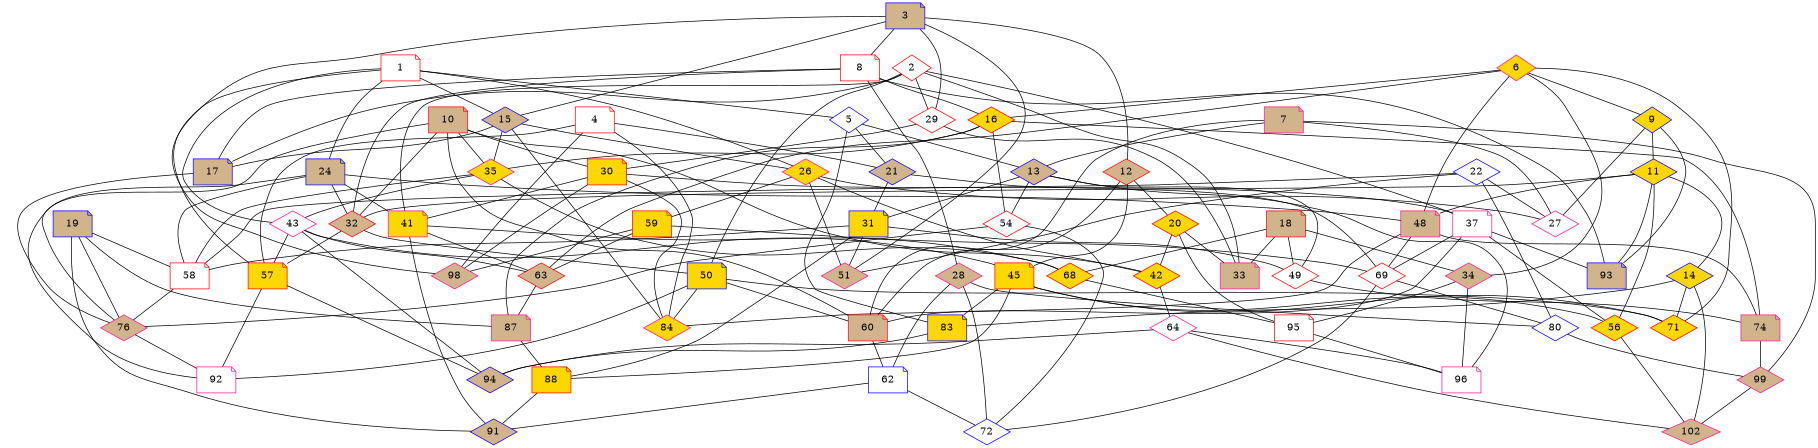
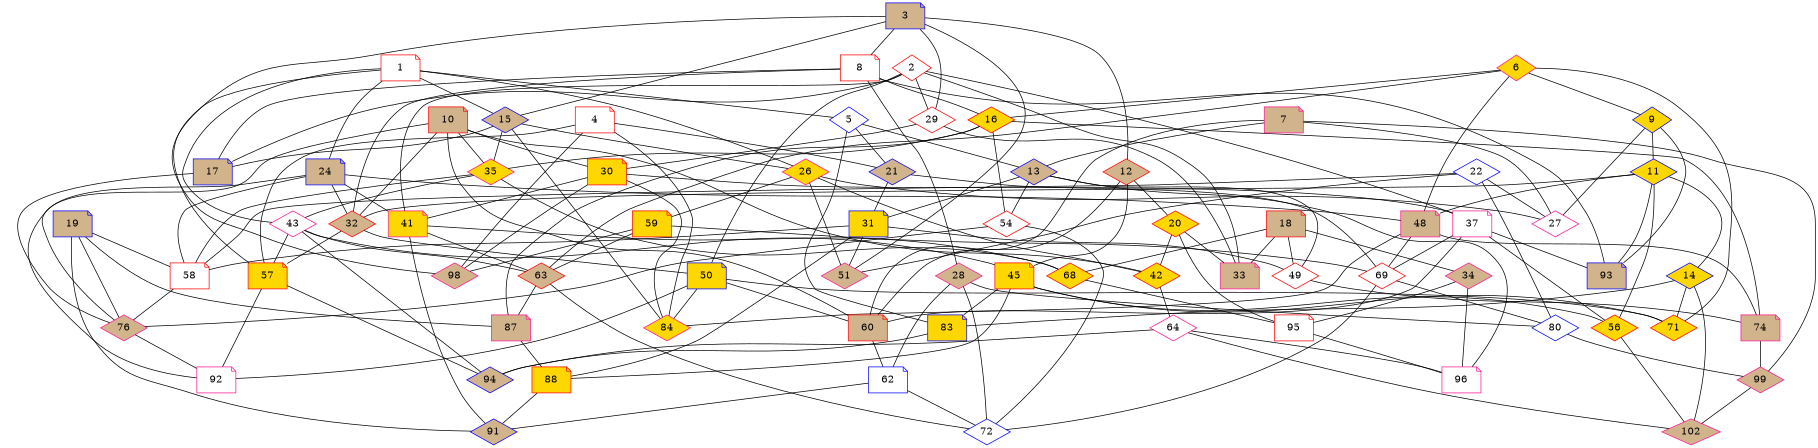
edge "6" -- "34": removed
edge "63" -- "72": added
